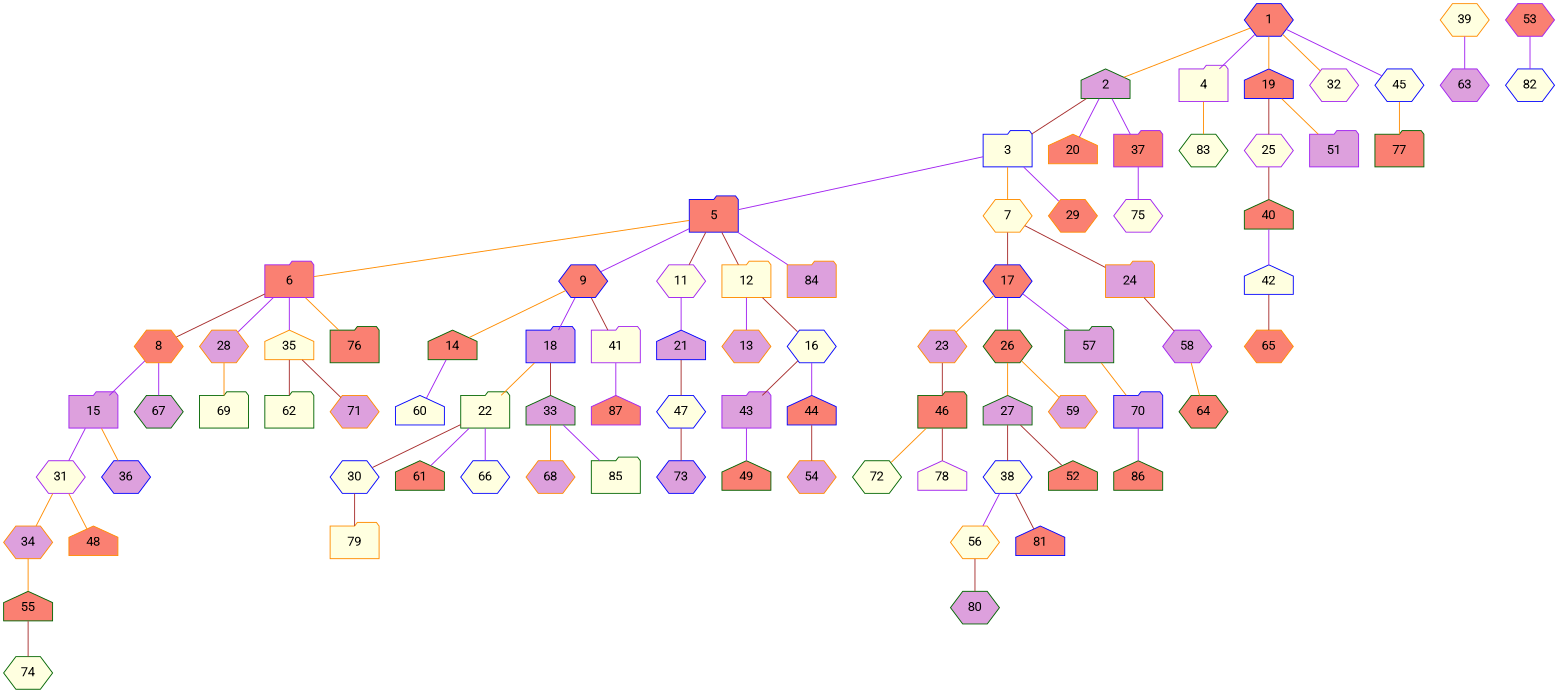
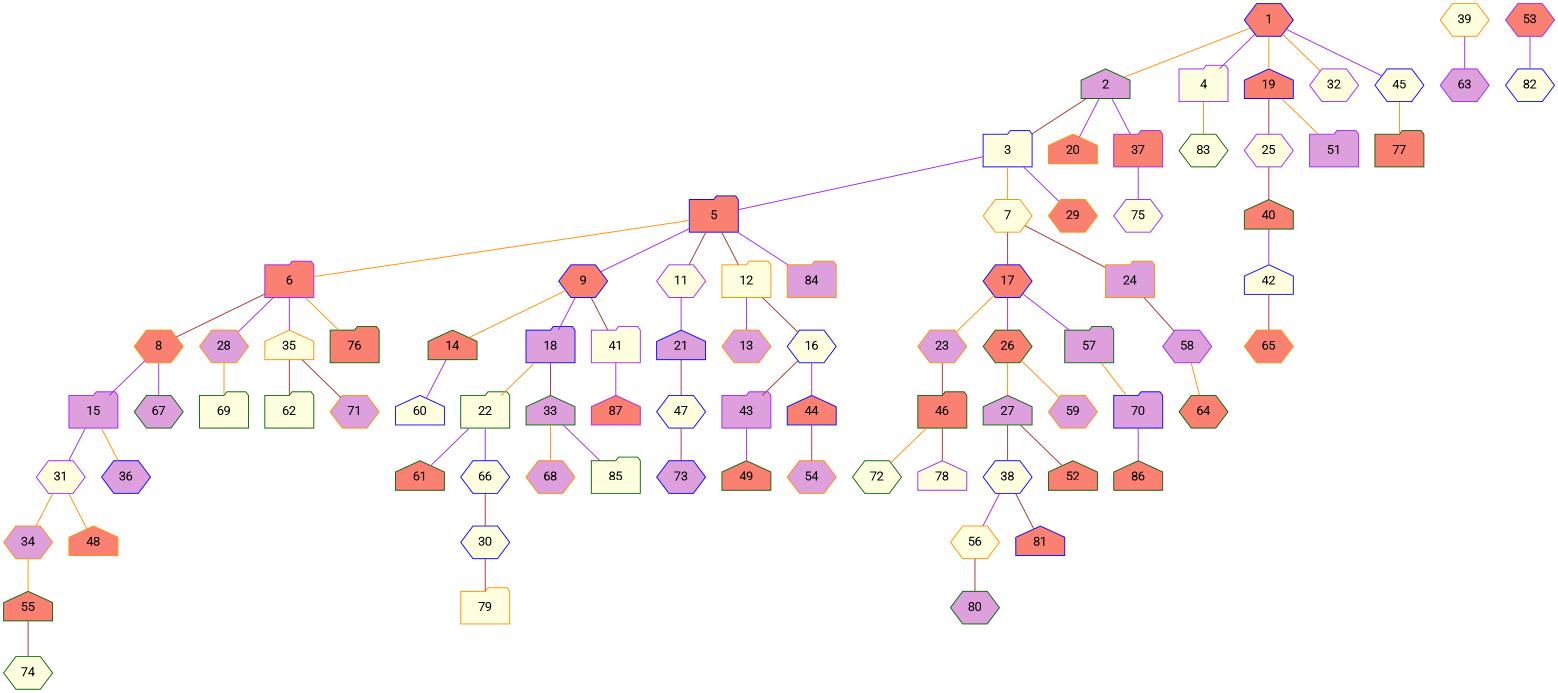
edge "22" -- "30": now "66" -- "30"
